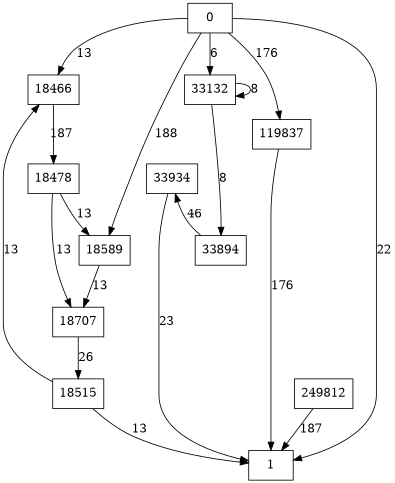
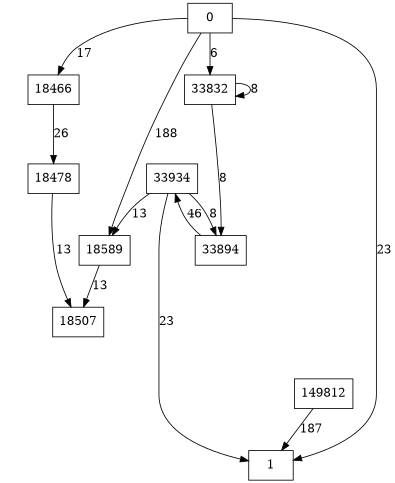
edge "0" -> "18466": label "13" -> "17"
node "33132": label "33132" -> "33832"
edge "18466" -> "18478": label "187" -> "26"
node "119837": removed
edge "33934" -> "33894": added, label "8"
edge "18478" -> "18589": now "33934" -> "18589"
edge "0" -> "1": label "22" -> "23"
node "18707": label "18707" -> "18507"
node "18515": removed
node "249812": label "249812" -> "149812"
